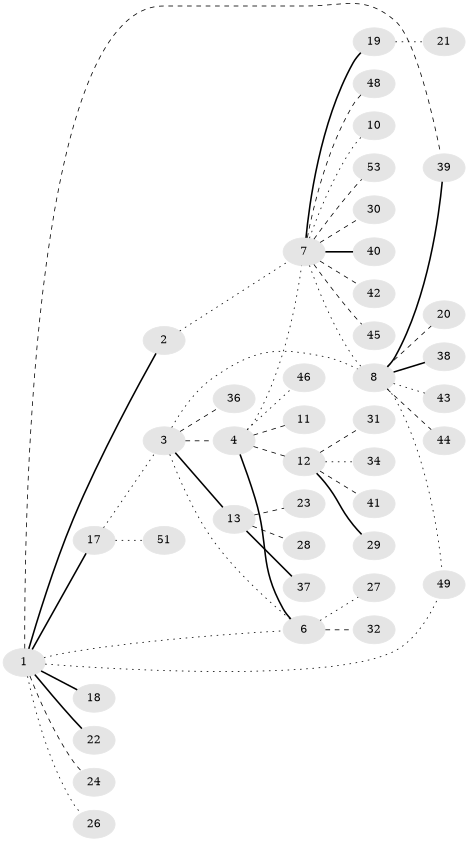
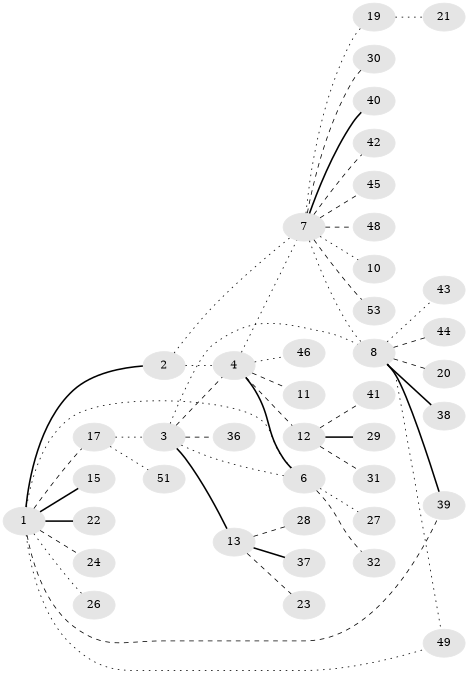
edge "19" -- "7": style bold -> dotted
edge "2" -- "4": added
node "34": removed
edge "17" -- "1": style bold -> dashed
node "18": label "18" -> "15"
